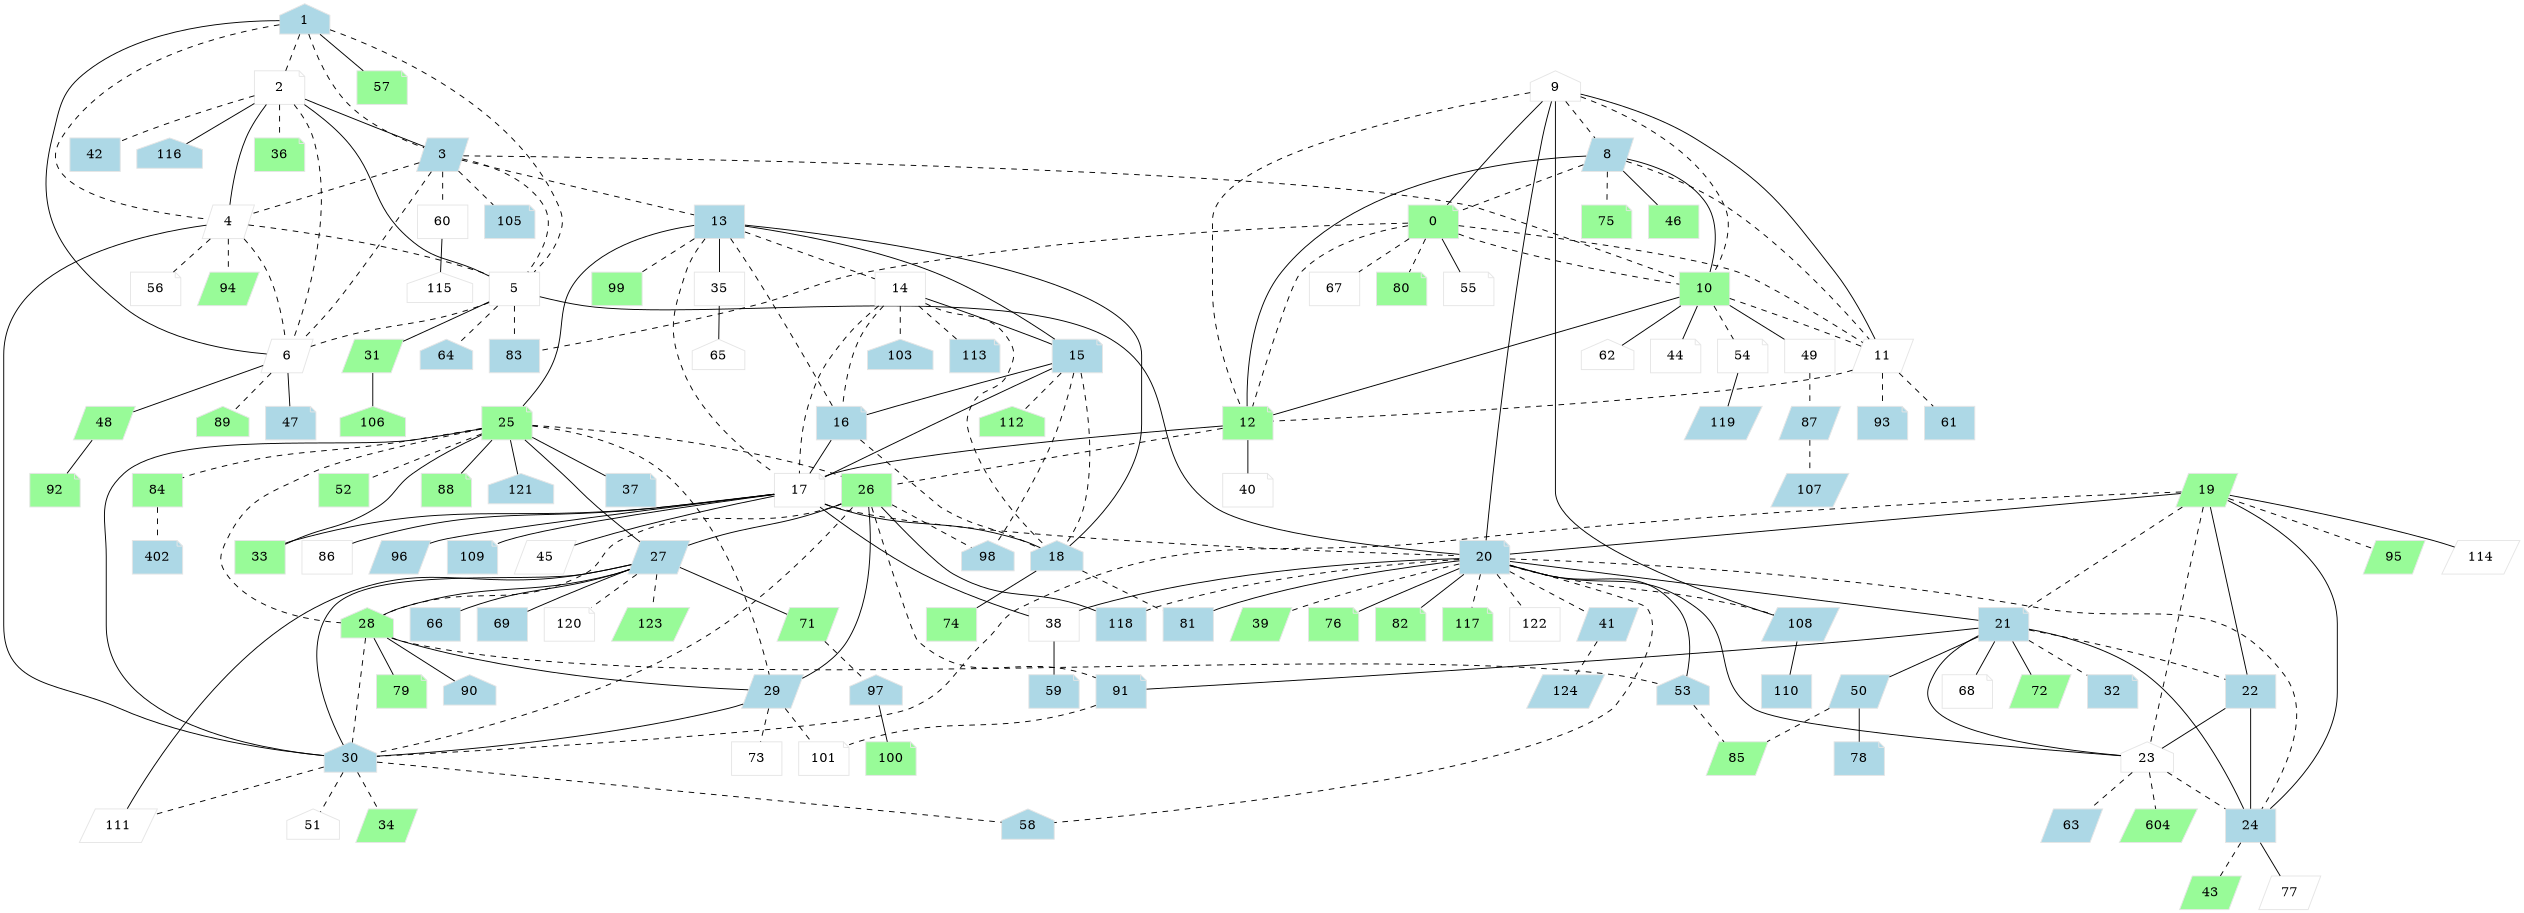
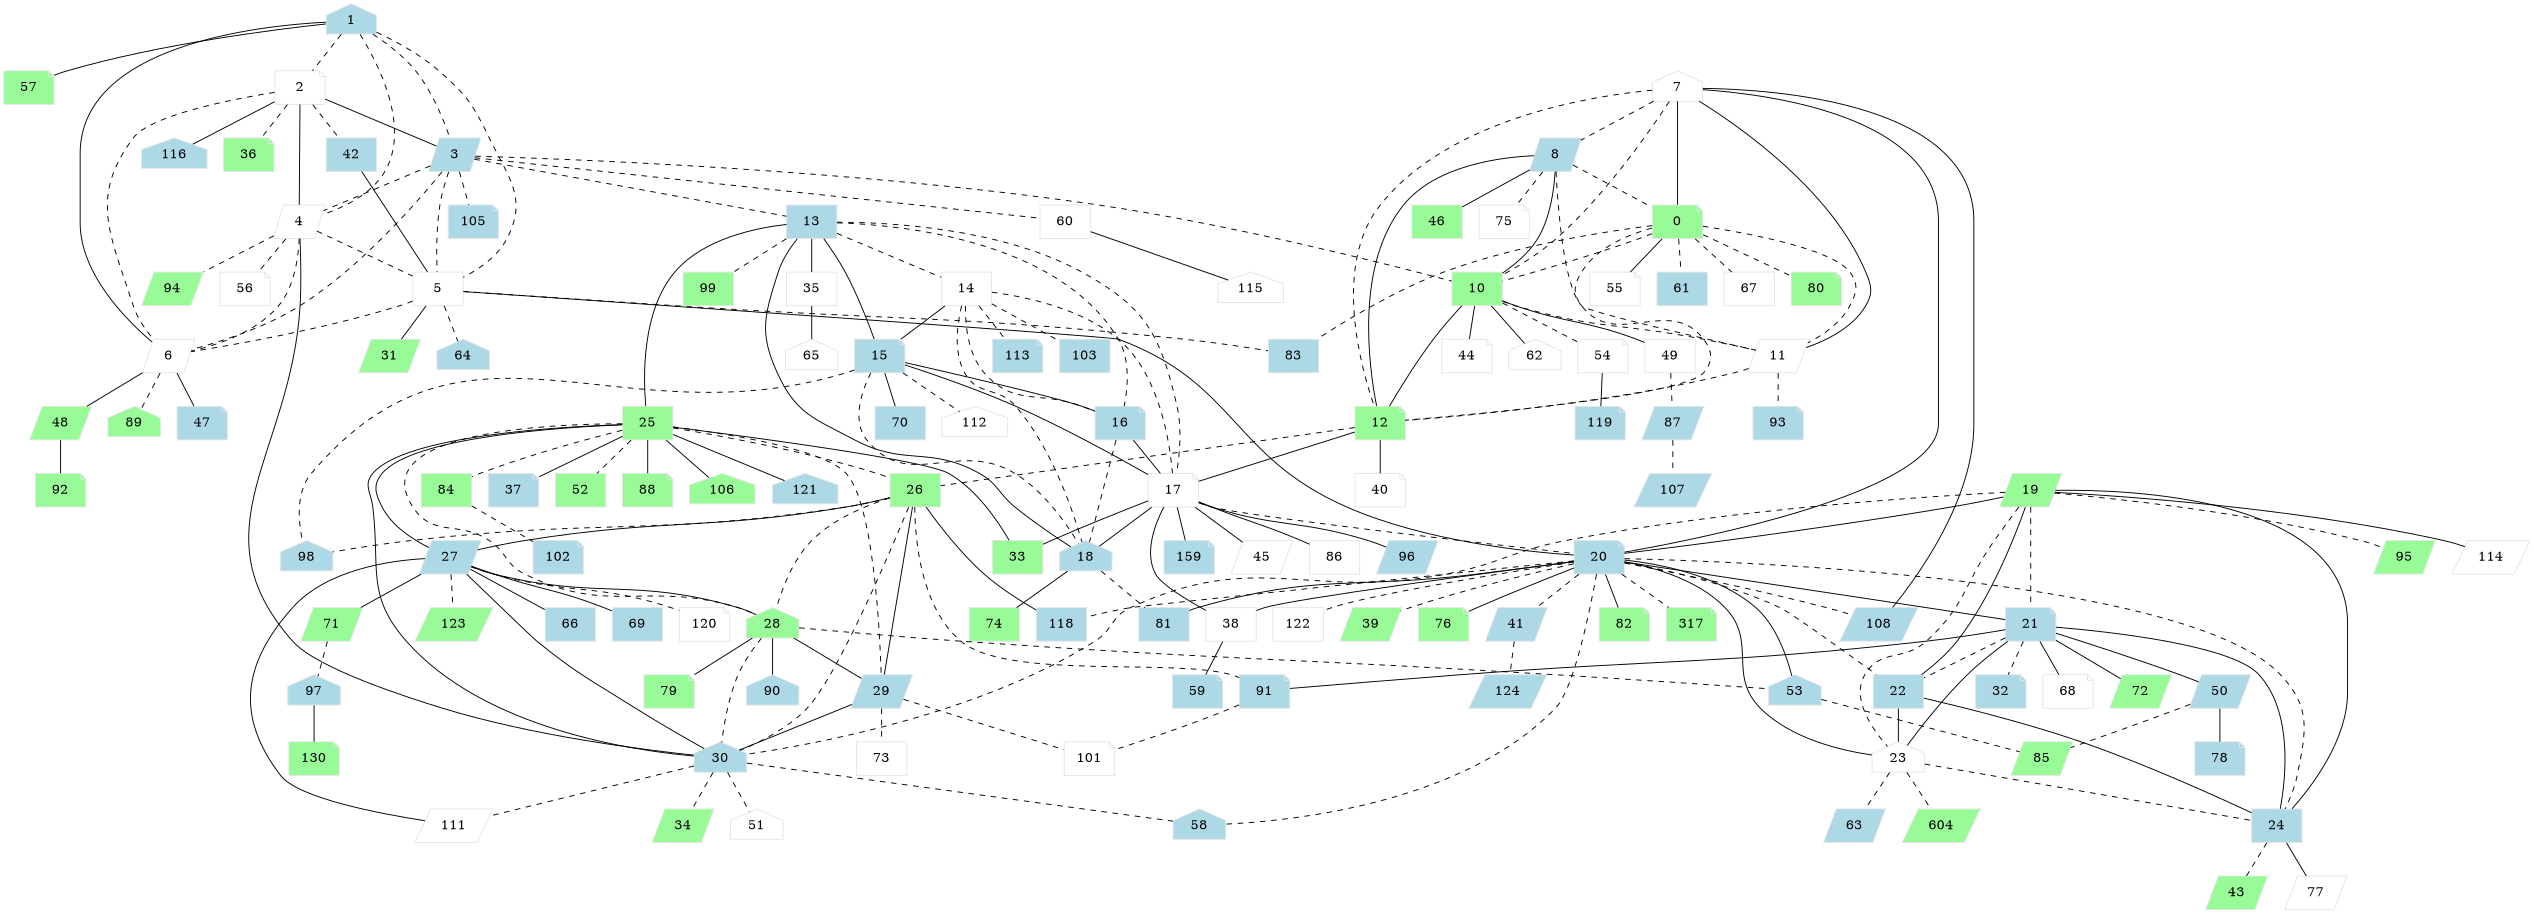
node "9": label "9" -> "7"
edge "2" -- "5": now "42" -- "5"
node "75": fillcolor palegreen -> white
node "103": shape house -> box
edge "31" -- "106": now "25" -- "106"
edge "11" -- "61": now "0" -- "61"
node "25": shape note -> box
node "70": added
node "112": fillcolor palegreen -> white
node "119": shape parallelogram -> note
node "402": label "402" -> "102"
node "109": label "109" -> "159"
edge "20" -- "22": added
node "117": label "117" -> "317"
node "110": removed
node "100": label "100" -> "130"
